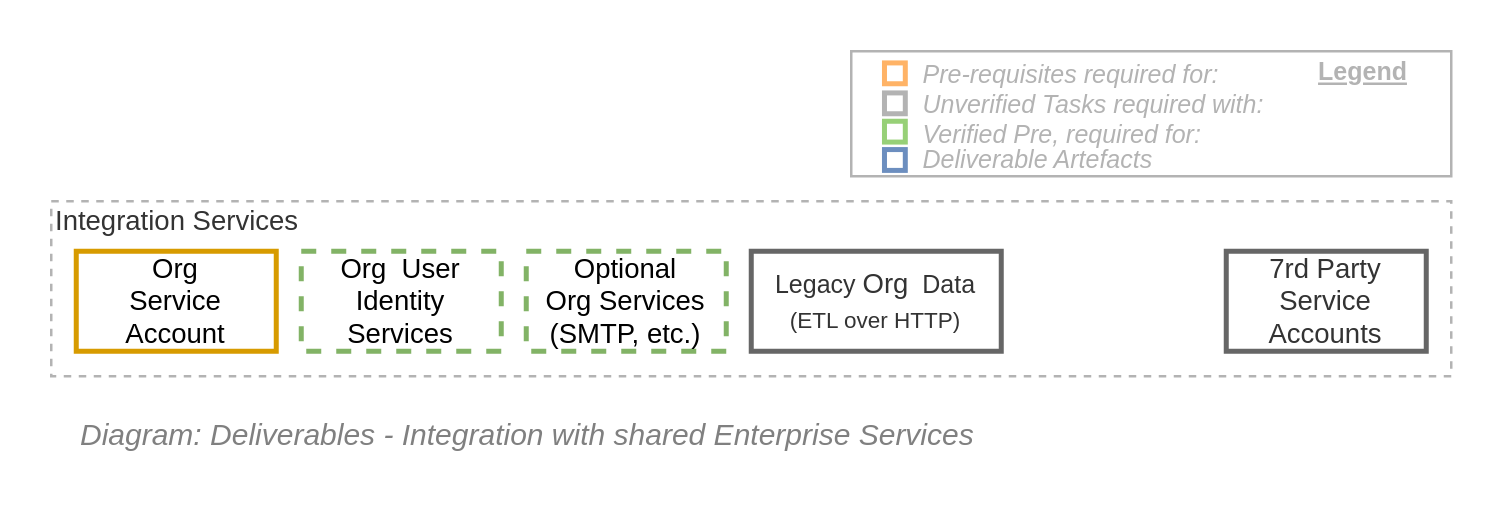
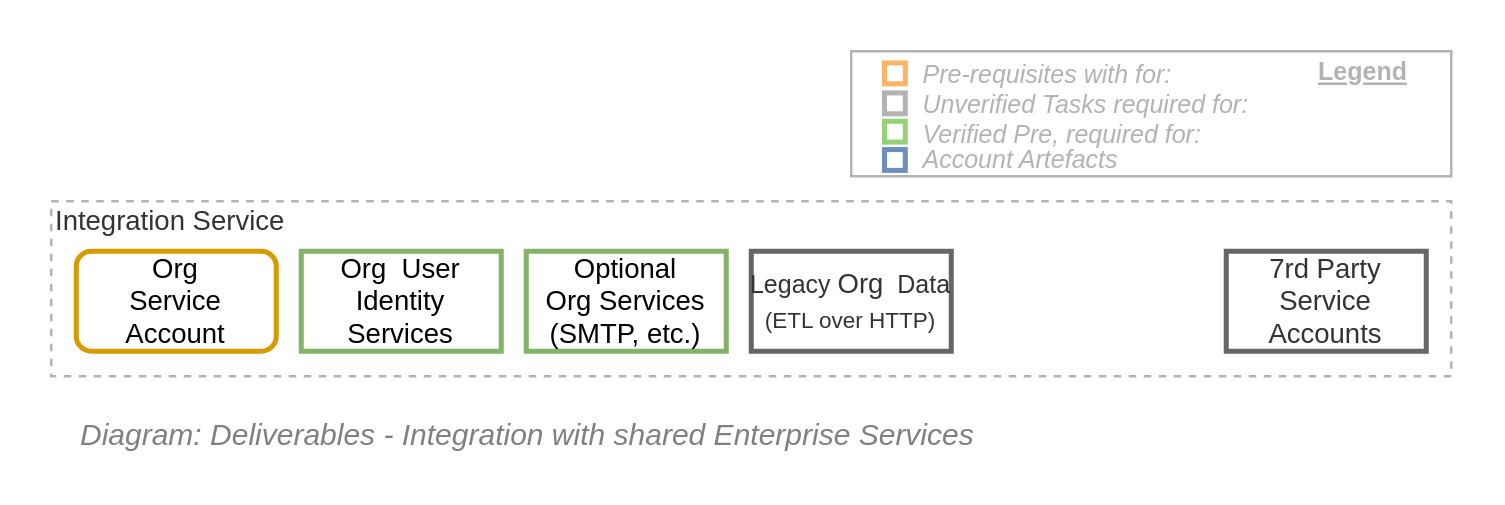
node "Pre-requisites required for:": label "Pre-requisites required for:" -> "Pre-requisites with for:"
node "Unverified Tasks required with:": label "Unverified Tasks required with:" -> "Unverified Tasks required for:"
node "Deliverable Artefacts": label "Deliverable Artefacts" -> "Account Artefacts"
node "Integration Services": label "Integration Services" -> "Integration Service"
node "Org Service Account": shape rectangle -> rounded rectangle
node "Org User Identity Services": style dashed -> solid
node "Optional Org Services (SMTP, etc.)": style dashed -> solid
node "Legacy Org Data (ETL over HTTP)": size 250x100 -> 200x100
